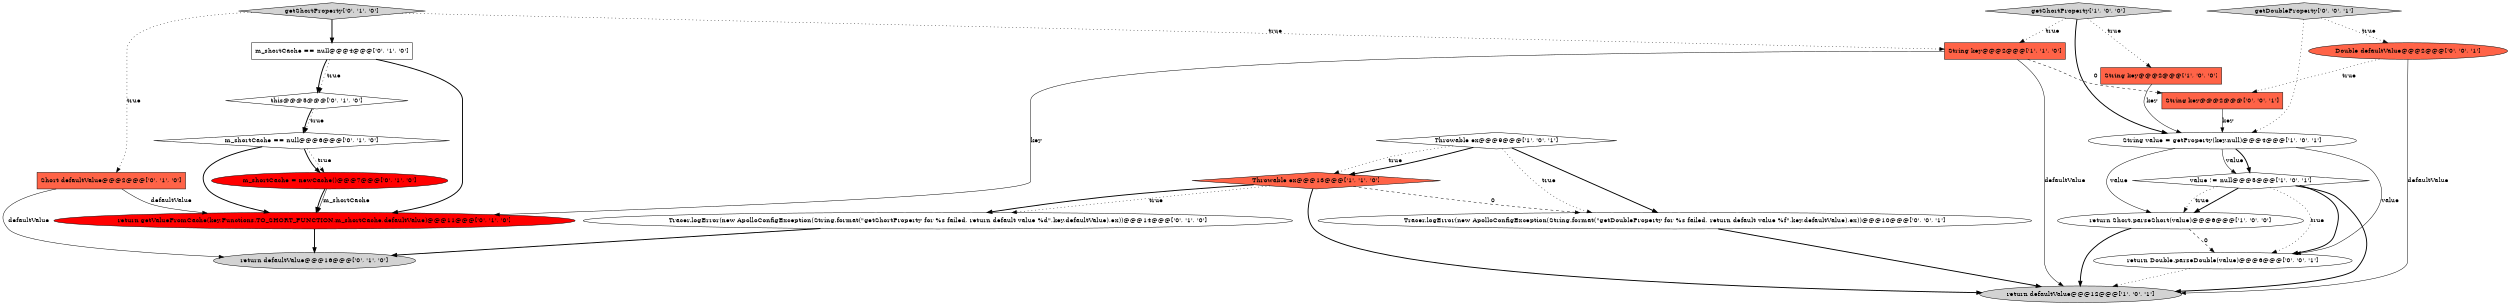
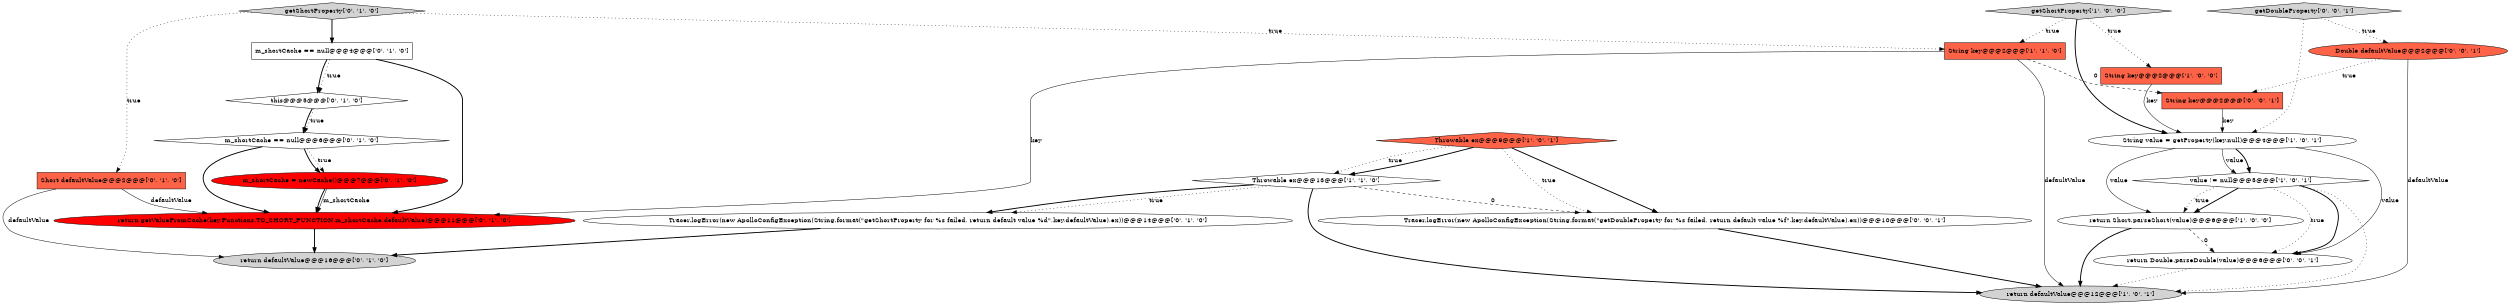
node "Throwable ex@@@9@@@['1', '0', '1']": fillcolor white -> tomato
node "Throwable ex@@@13@@@['1', '1', '0']": fillcolor tomato -> white
edge "value != null@@@5@@@['1', '0', '1']" -> "return defaultValue@@@12@@@['1', '0', '1']": style bold -> dotted
